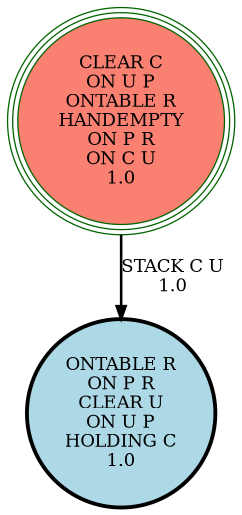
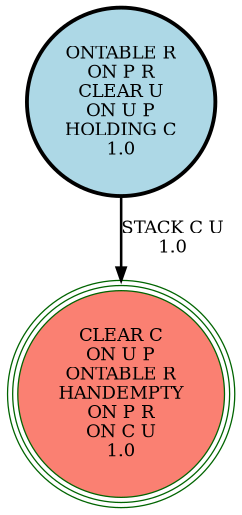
edge "CLEAR C ON U P ONTABLE R HANDEMPTY ON P R ON C U 1.0" -> "ONTABLE R ON P R CLEAR U ON U P HOLDING C 1.0": reversed
